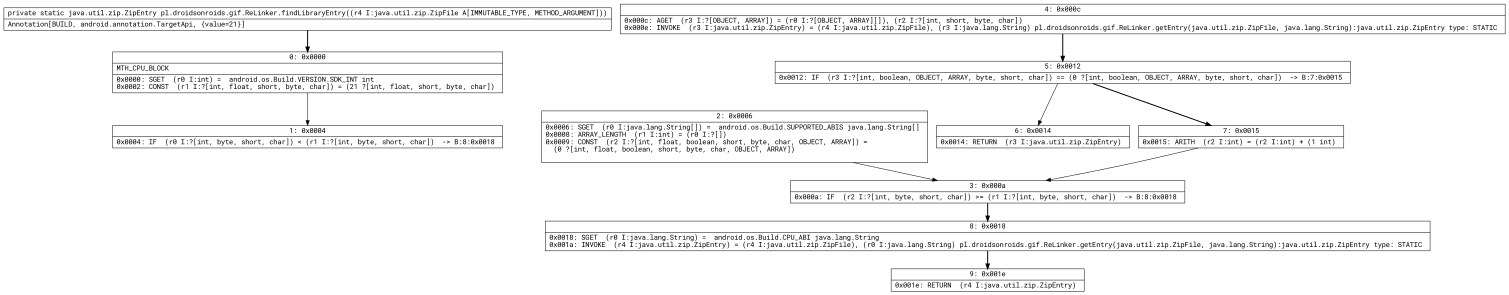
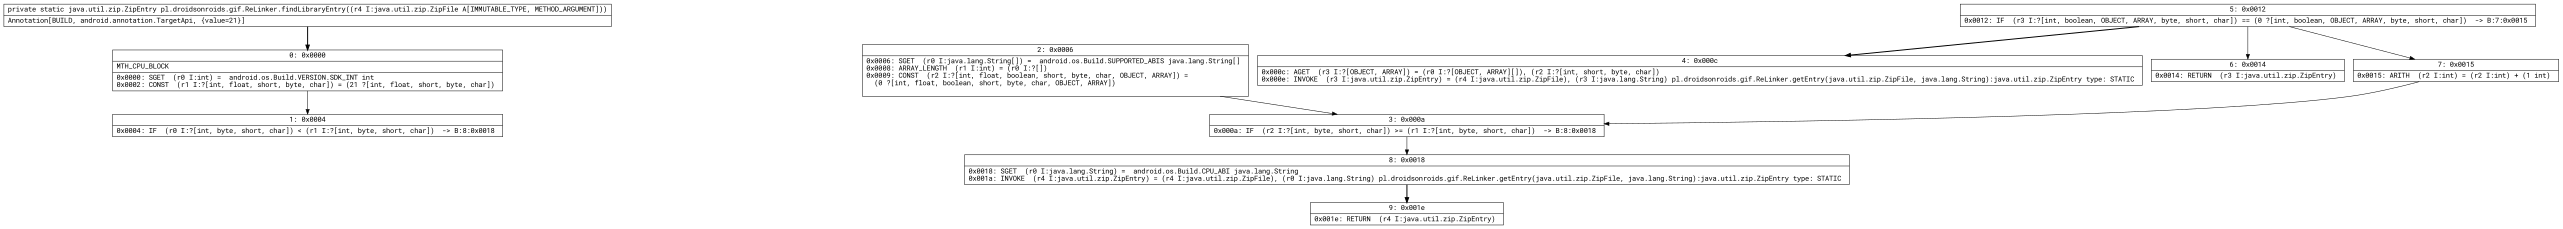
edge "4: 0x000c" -> "5: 0x0012": reversed
edge "5: 0x0012" -> "7: 0x0015": style bold -> solid
edge "3: 0x000a" -> "8: 0x0018": style bold -> solid
